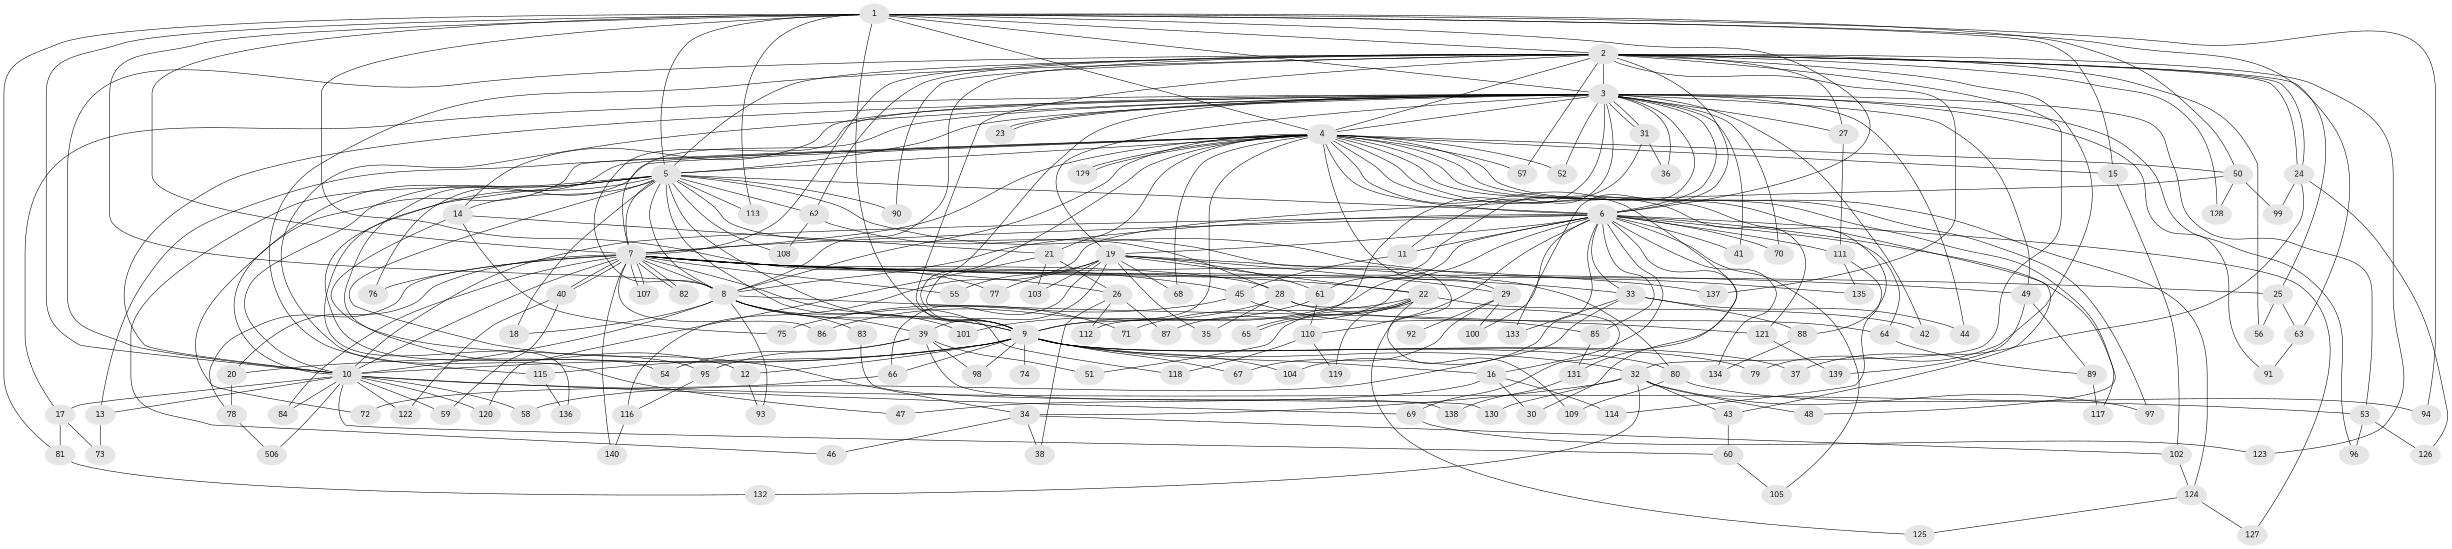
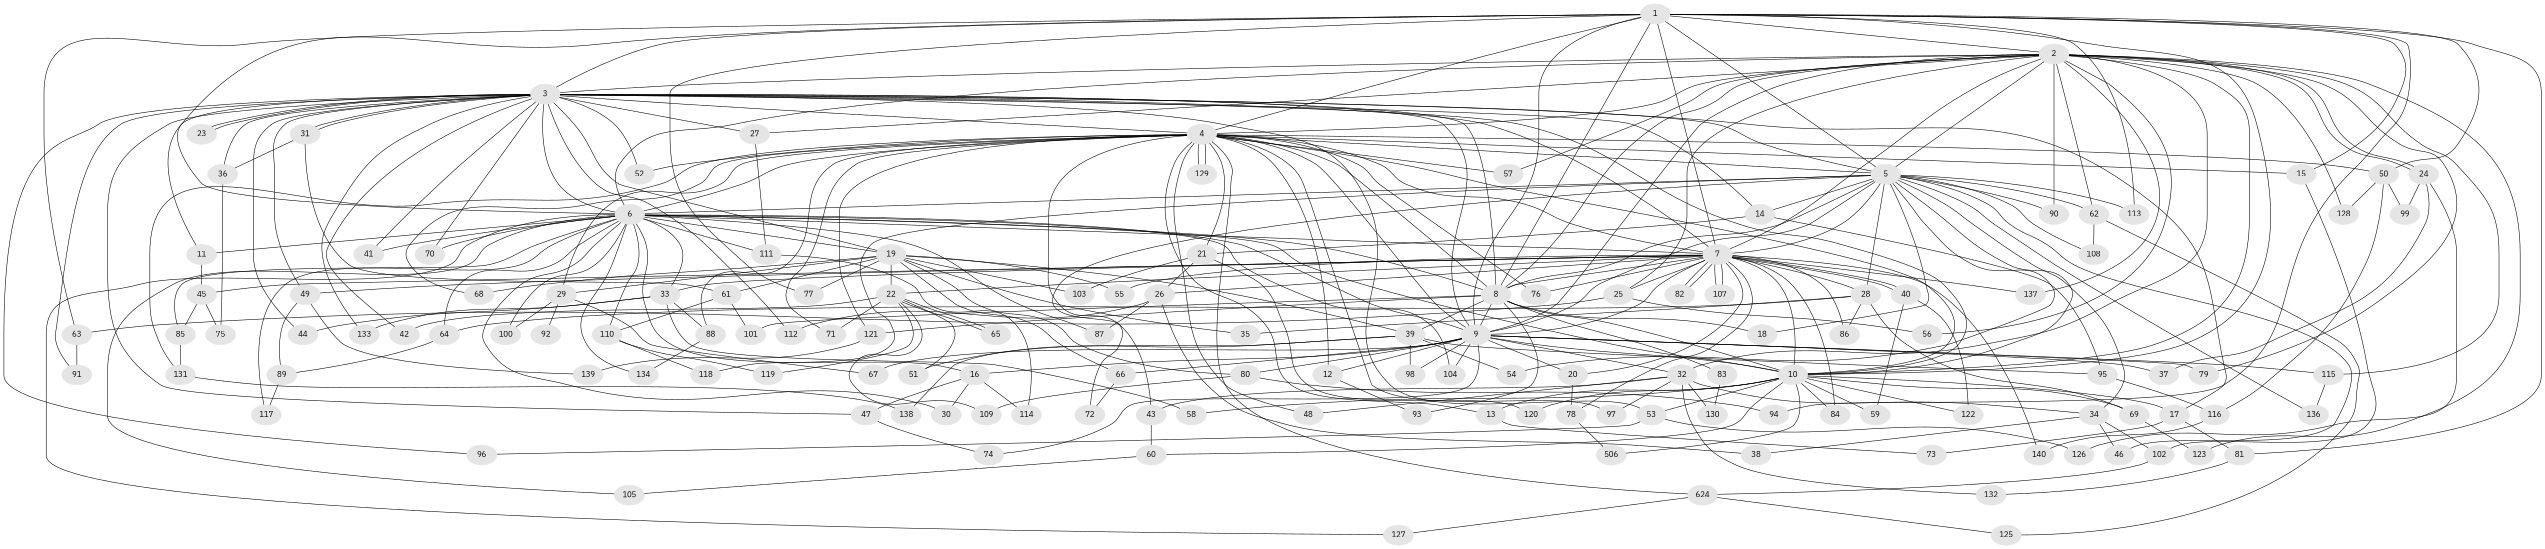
node "135": removed
edge "14" -- "75": now "36" -- "75"
edge "47" -- "74": added
node "124": label "124" -> "624"
